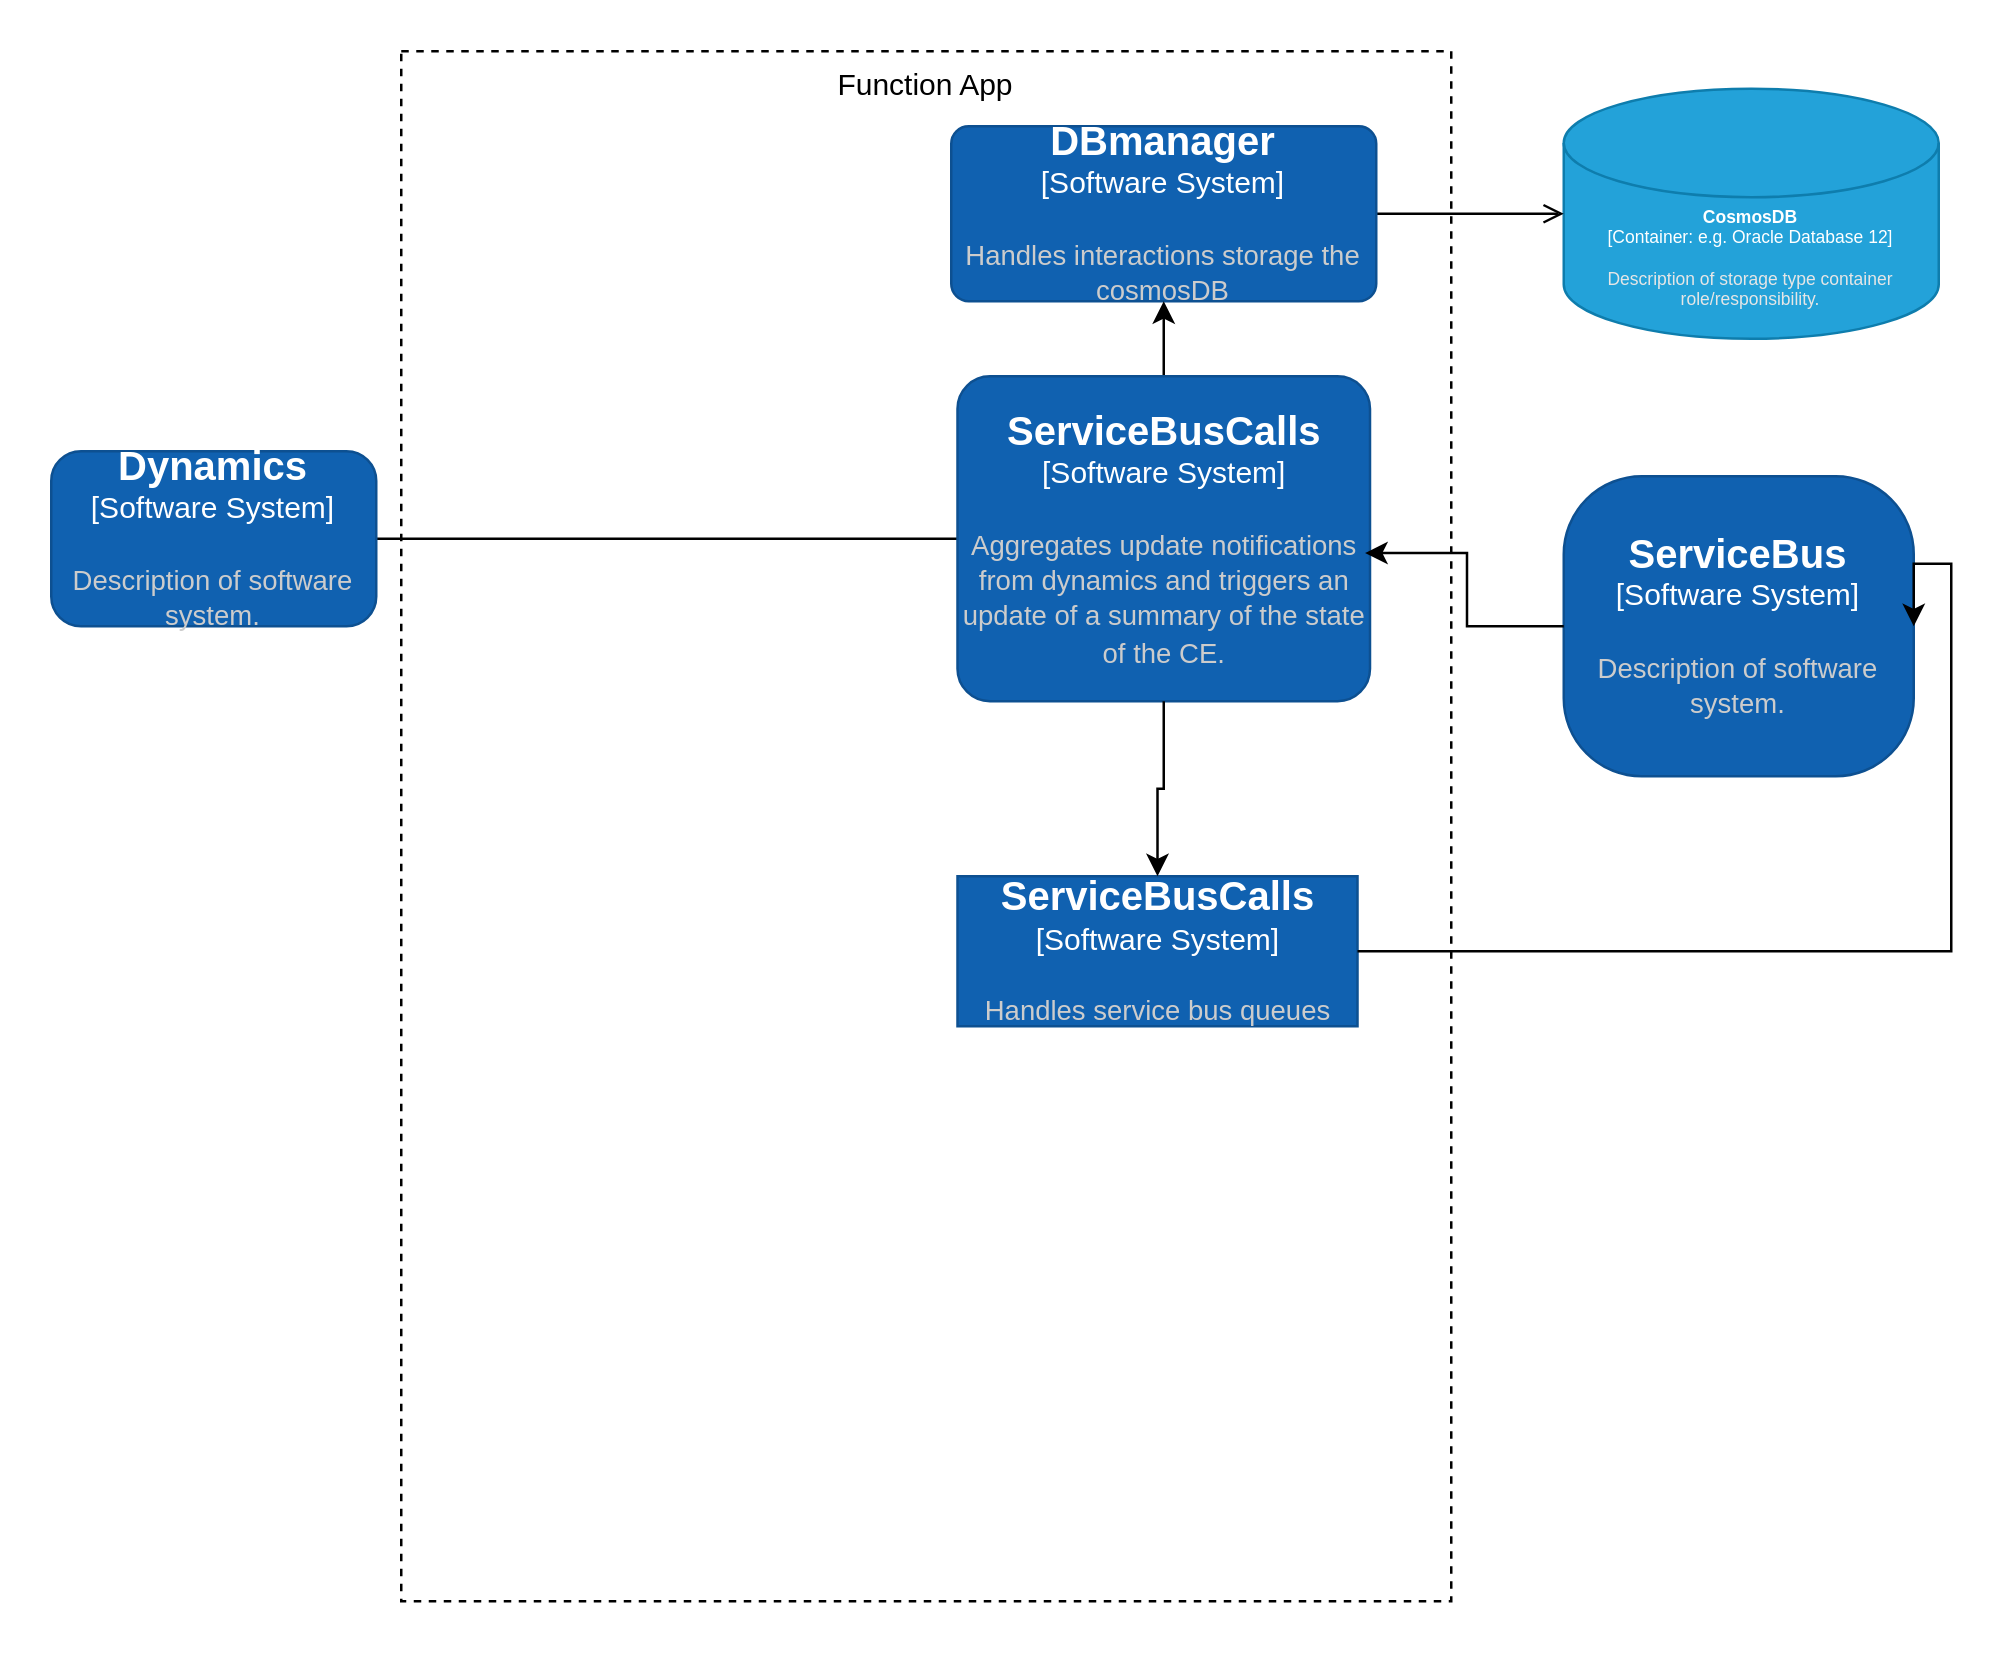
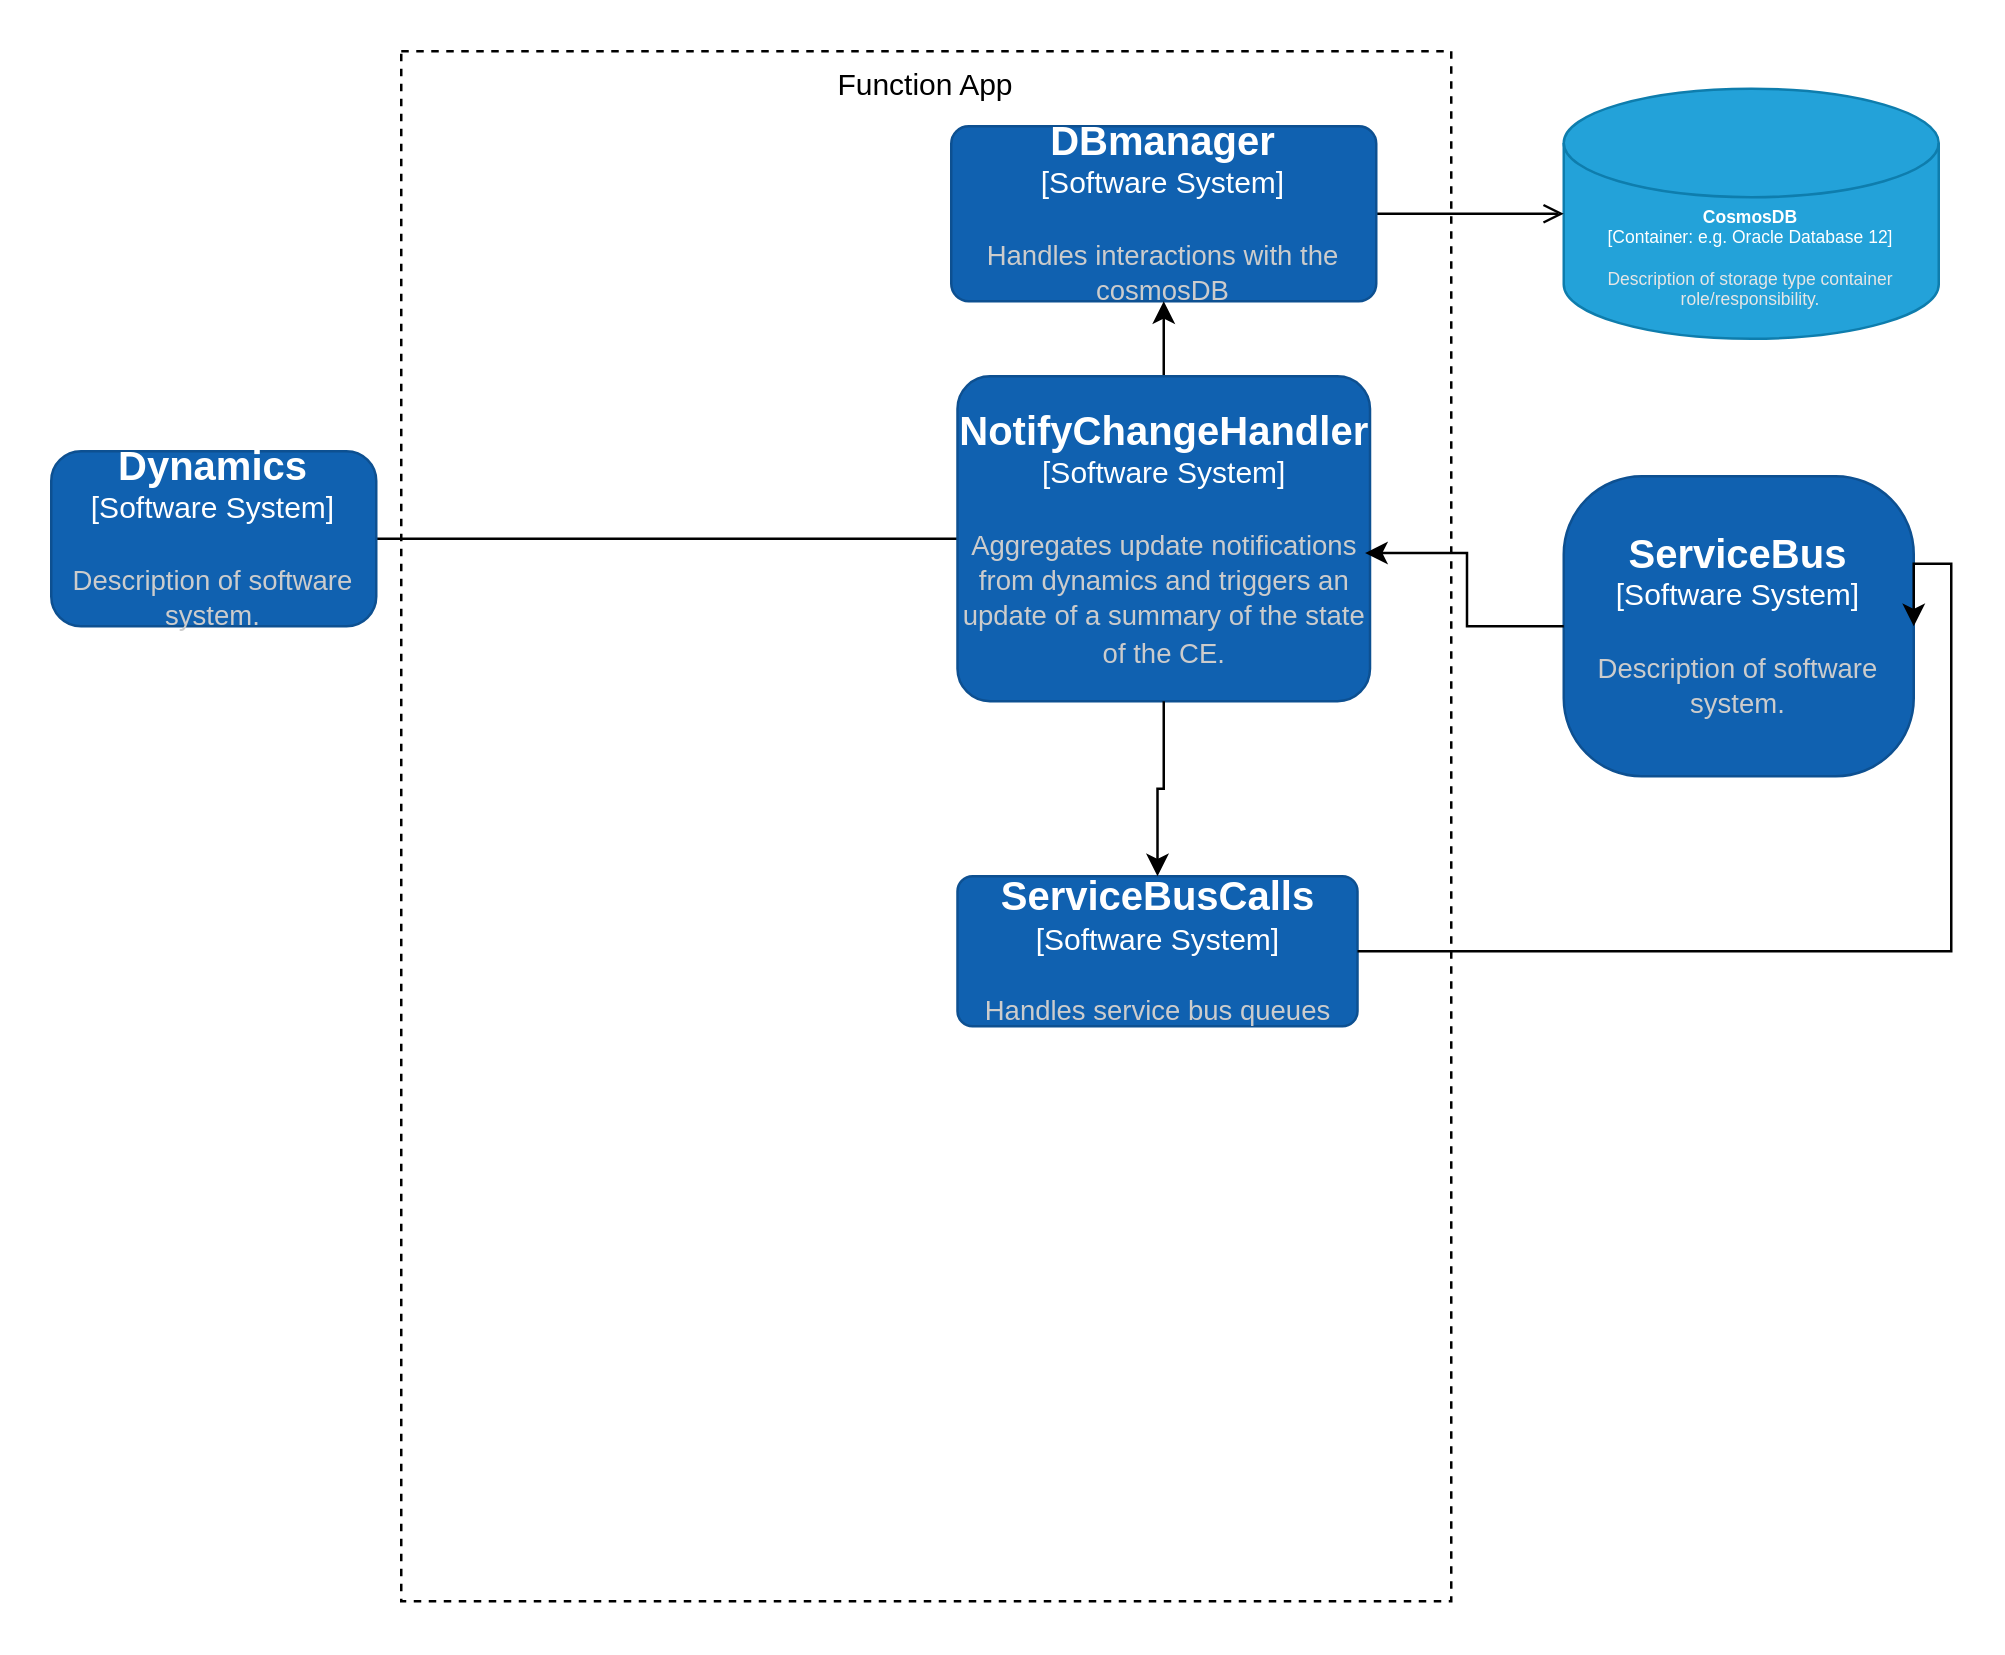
node "DBmanager [Software System] Handles interactions storage the cosmosDB": label "DBmanager [Software System] Handles interactions storage the cosmosDB" -> "DBmanager [Software System] Handles interactions with the cosmosDB"
node "ServiceBusCalls [Software System] Aggregates update notifications from dynamics and triggers an update of a summary of the state of the CE.": label "ServiceBusCalls [Software System] Aggregates update notifications from dynamics and triggers an update of a summary of the state of the CE." -> "NotifyChangeHandler [Software System] Aggregates update notifications from dynamics and triggers an update of a summary of the state of the CE."
node "ServiceBusCalls [Software System] Handles service bus queues": shape rectangle -> rounded rectangle
